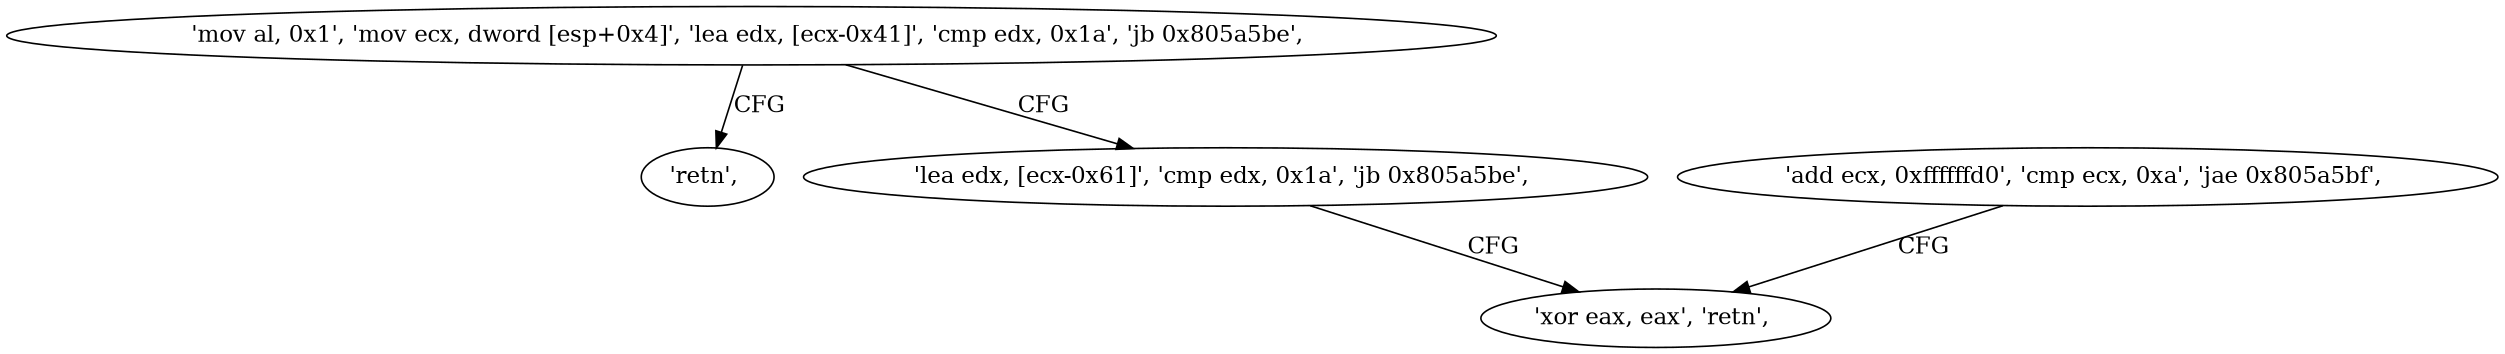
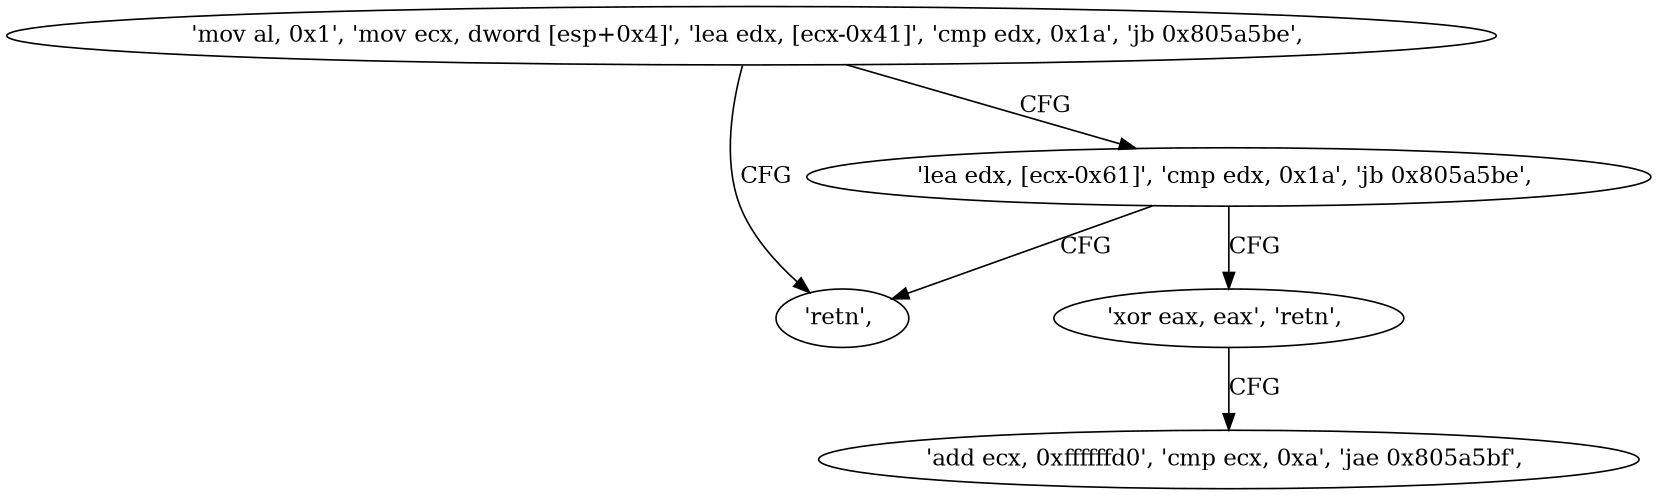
edge "'add ecx, 0xffffffd0', 'cmp ecx, 0xa', 'jae 0x805a5bf'," -> "'xor eax, eax', 'retn',": reversed
edge "'lea edx, [ecx-0x61]', 'cmp edx, 0x1a', 'jb 0x805a5be'," -> "'retn',": added, label "CFG"
